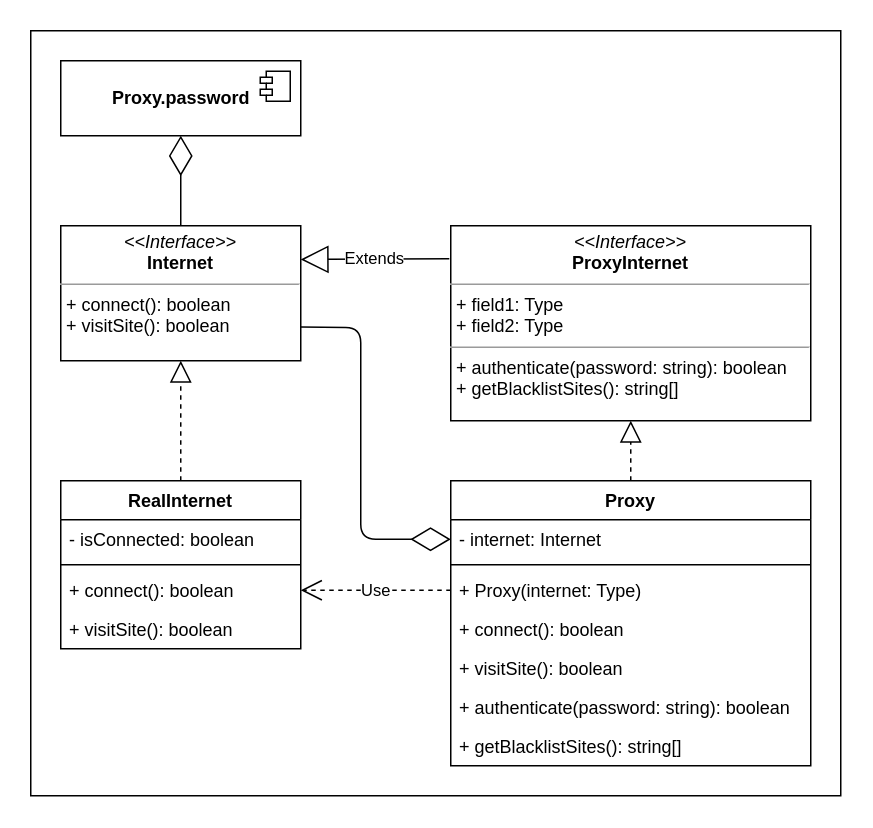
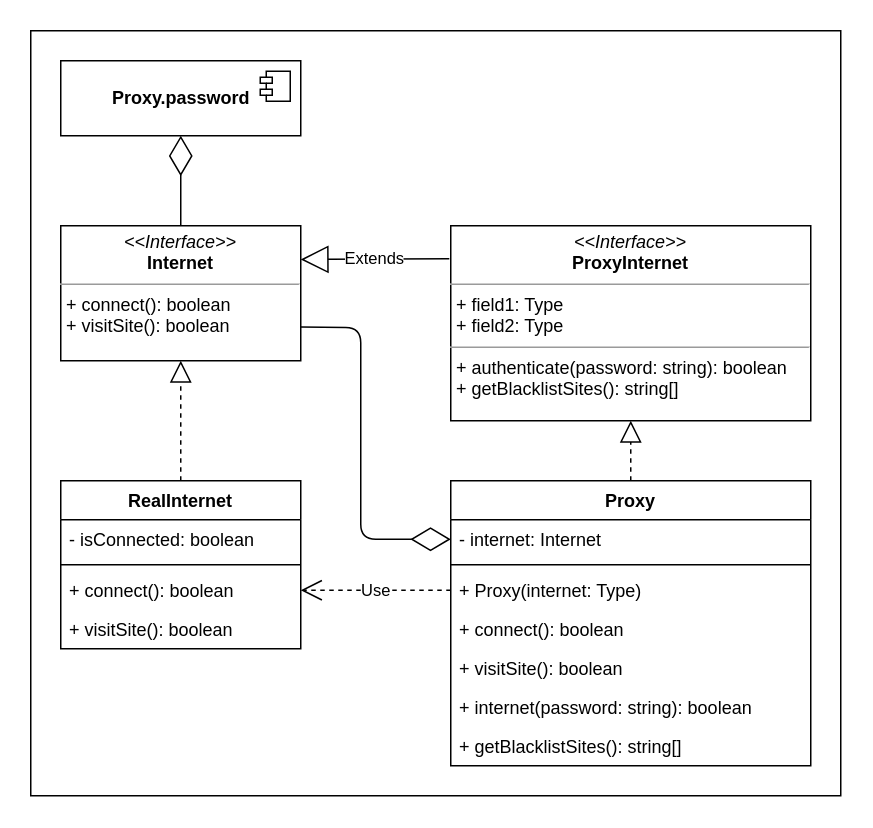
node "+ authenticate(password: string): boolean": label "+ authenticate(password: string): boolean" -> "+ internet(password: string): boolean"
